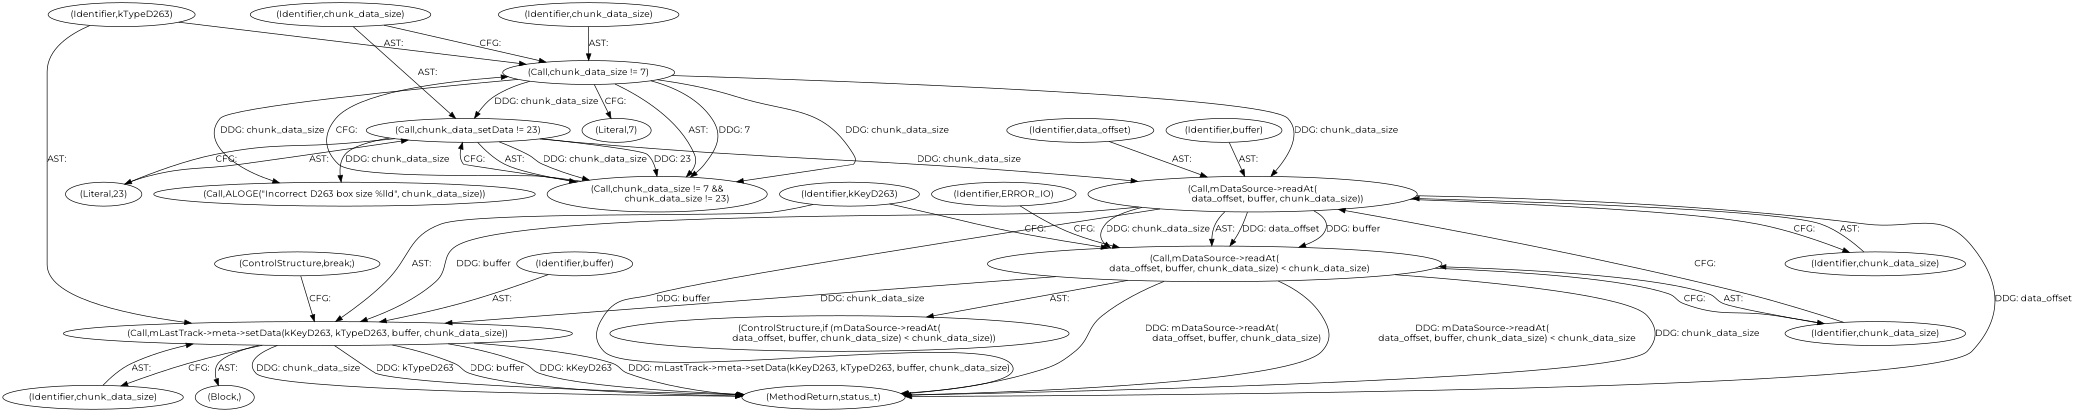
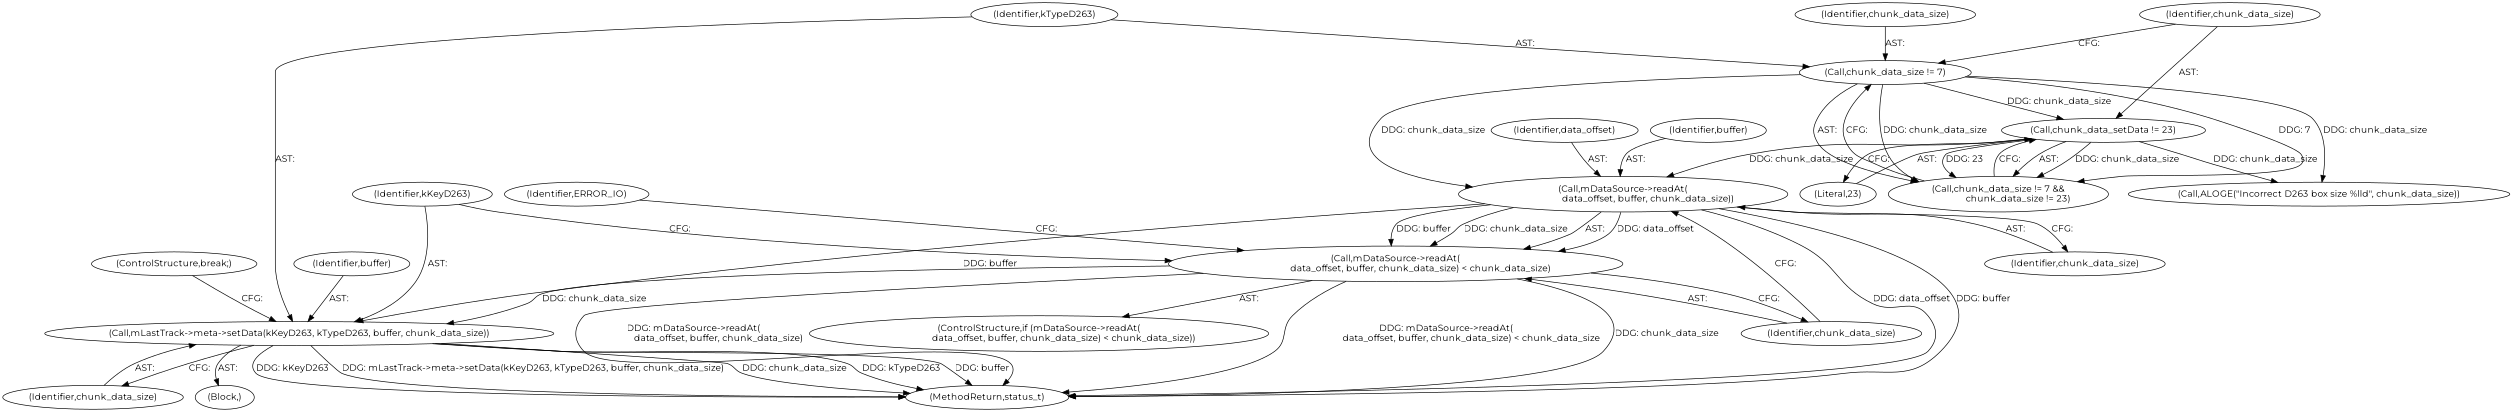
node "(Literal,7)": removed
